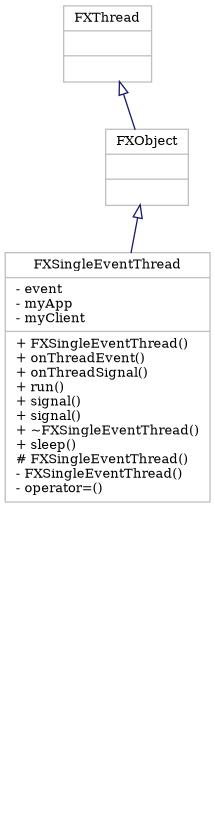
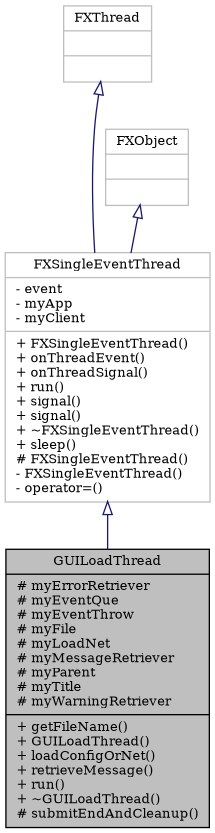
edge "FXObject" -> "FXThread": now "FXSingleEventThread" -> "FXThread"
node "GUILoadThread": added
